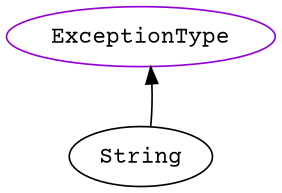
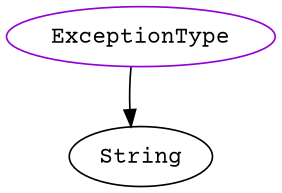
edge "String" -> "ExceptionType": reversed
